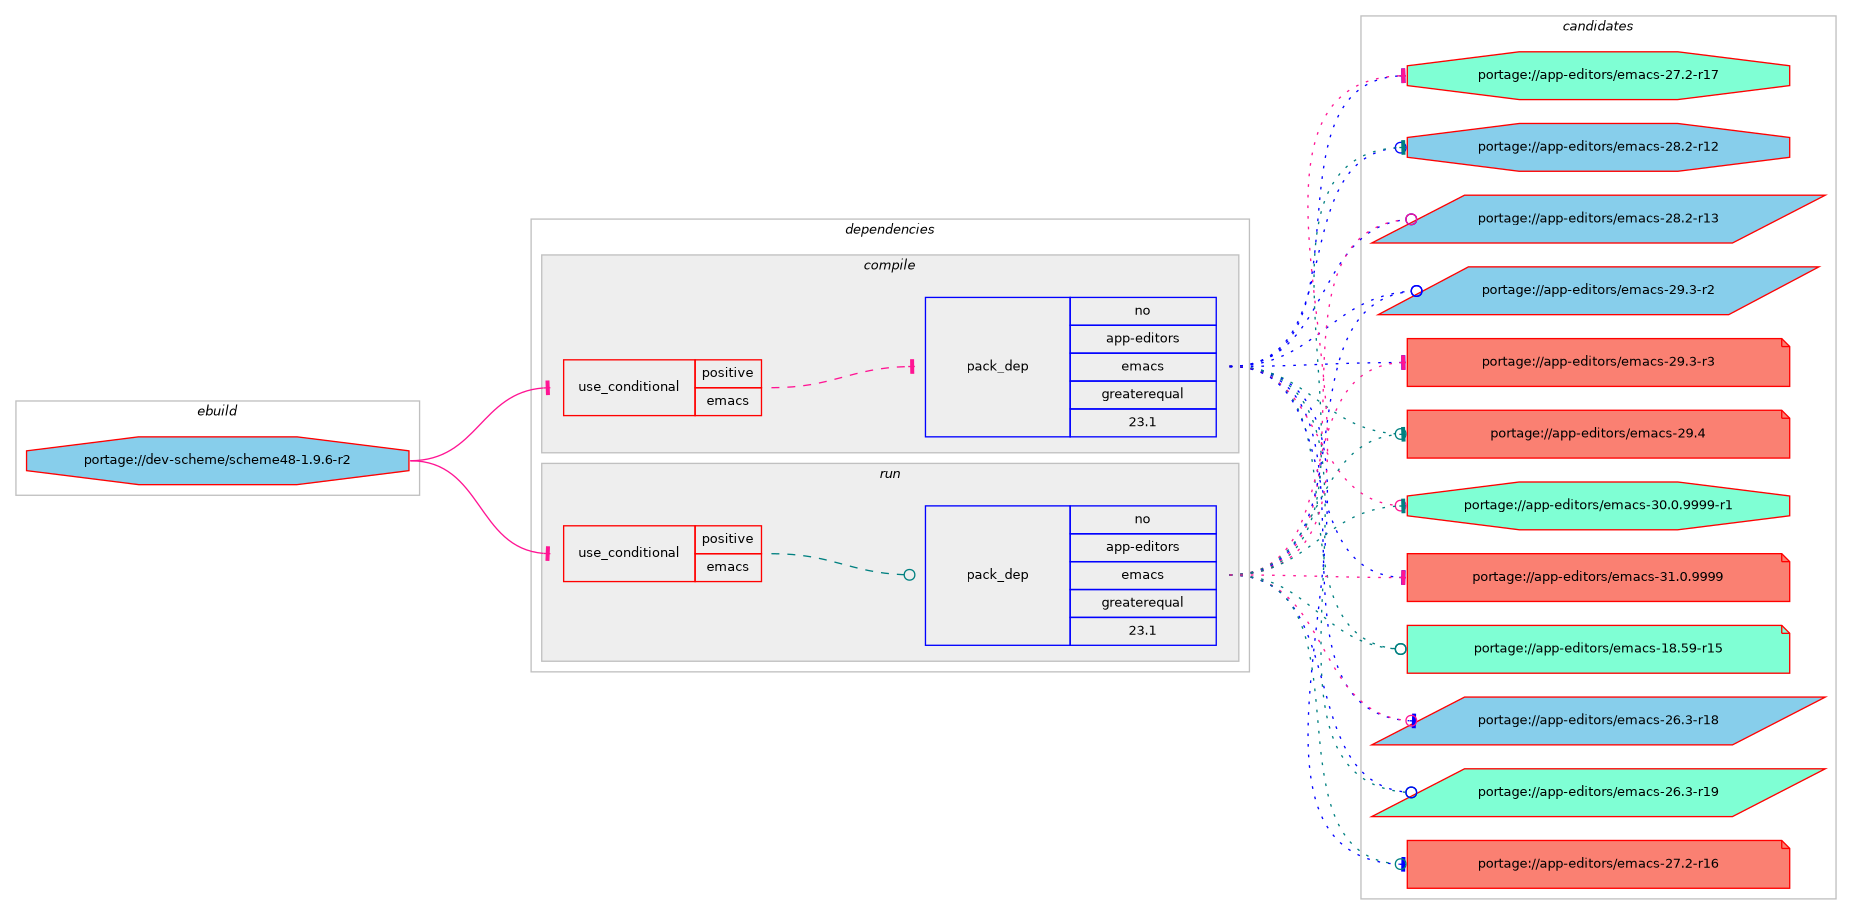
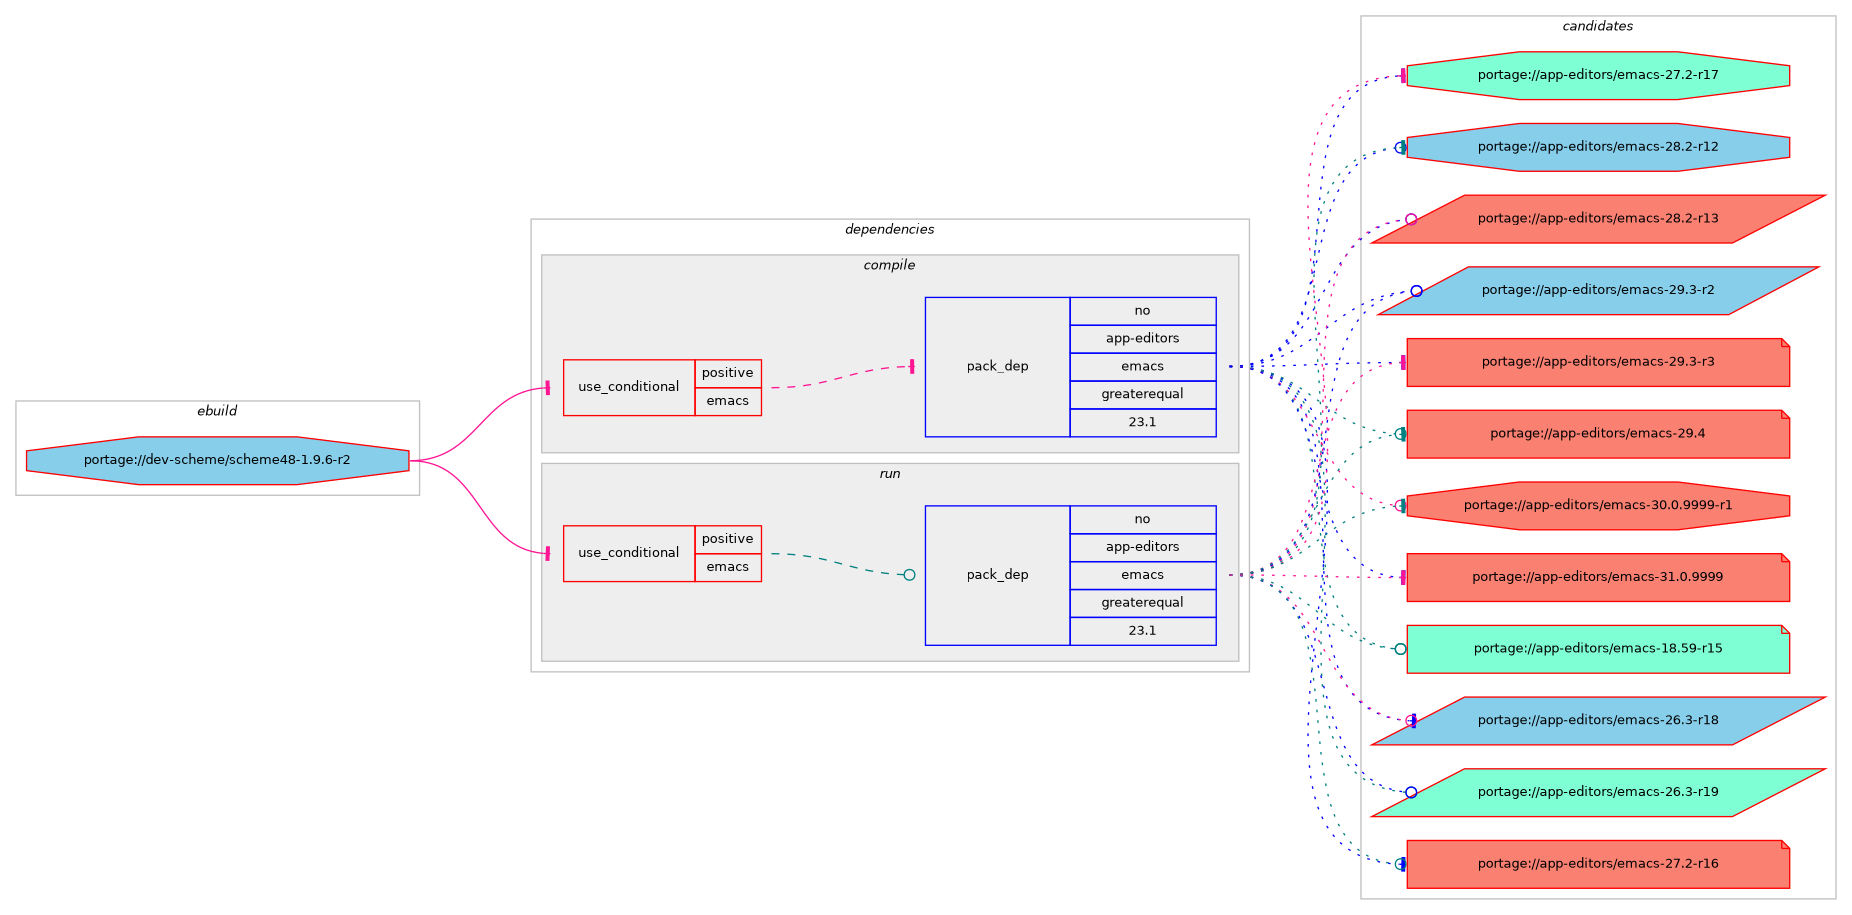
node "portage://app-editors/emacs-28.2-r13": fillcolor skyblue -> salmon
node "portage://app-editors/emacs-30.0.9999-r1": fillcolor aquamarine -> salmon
